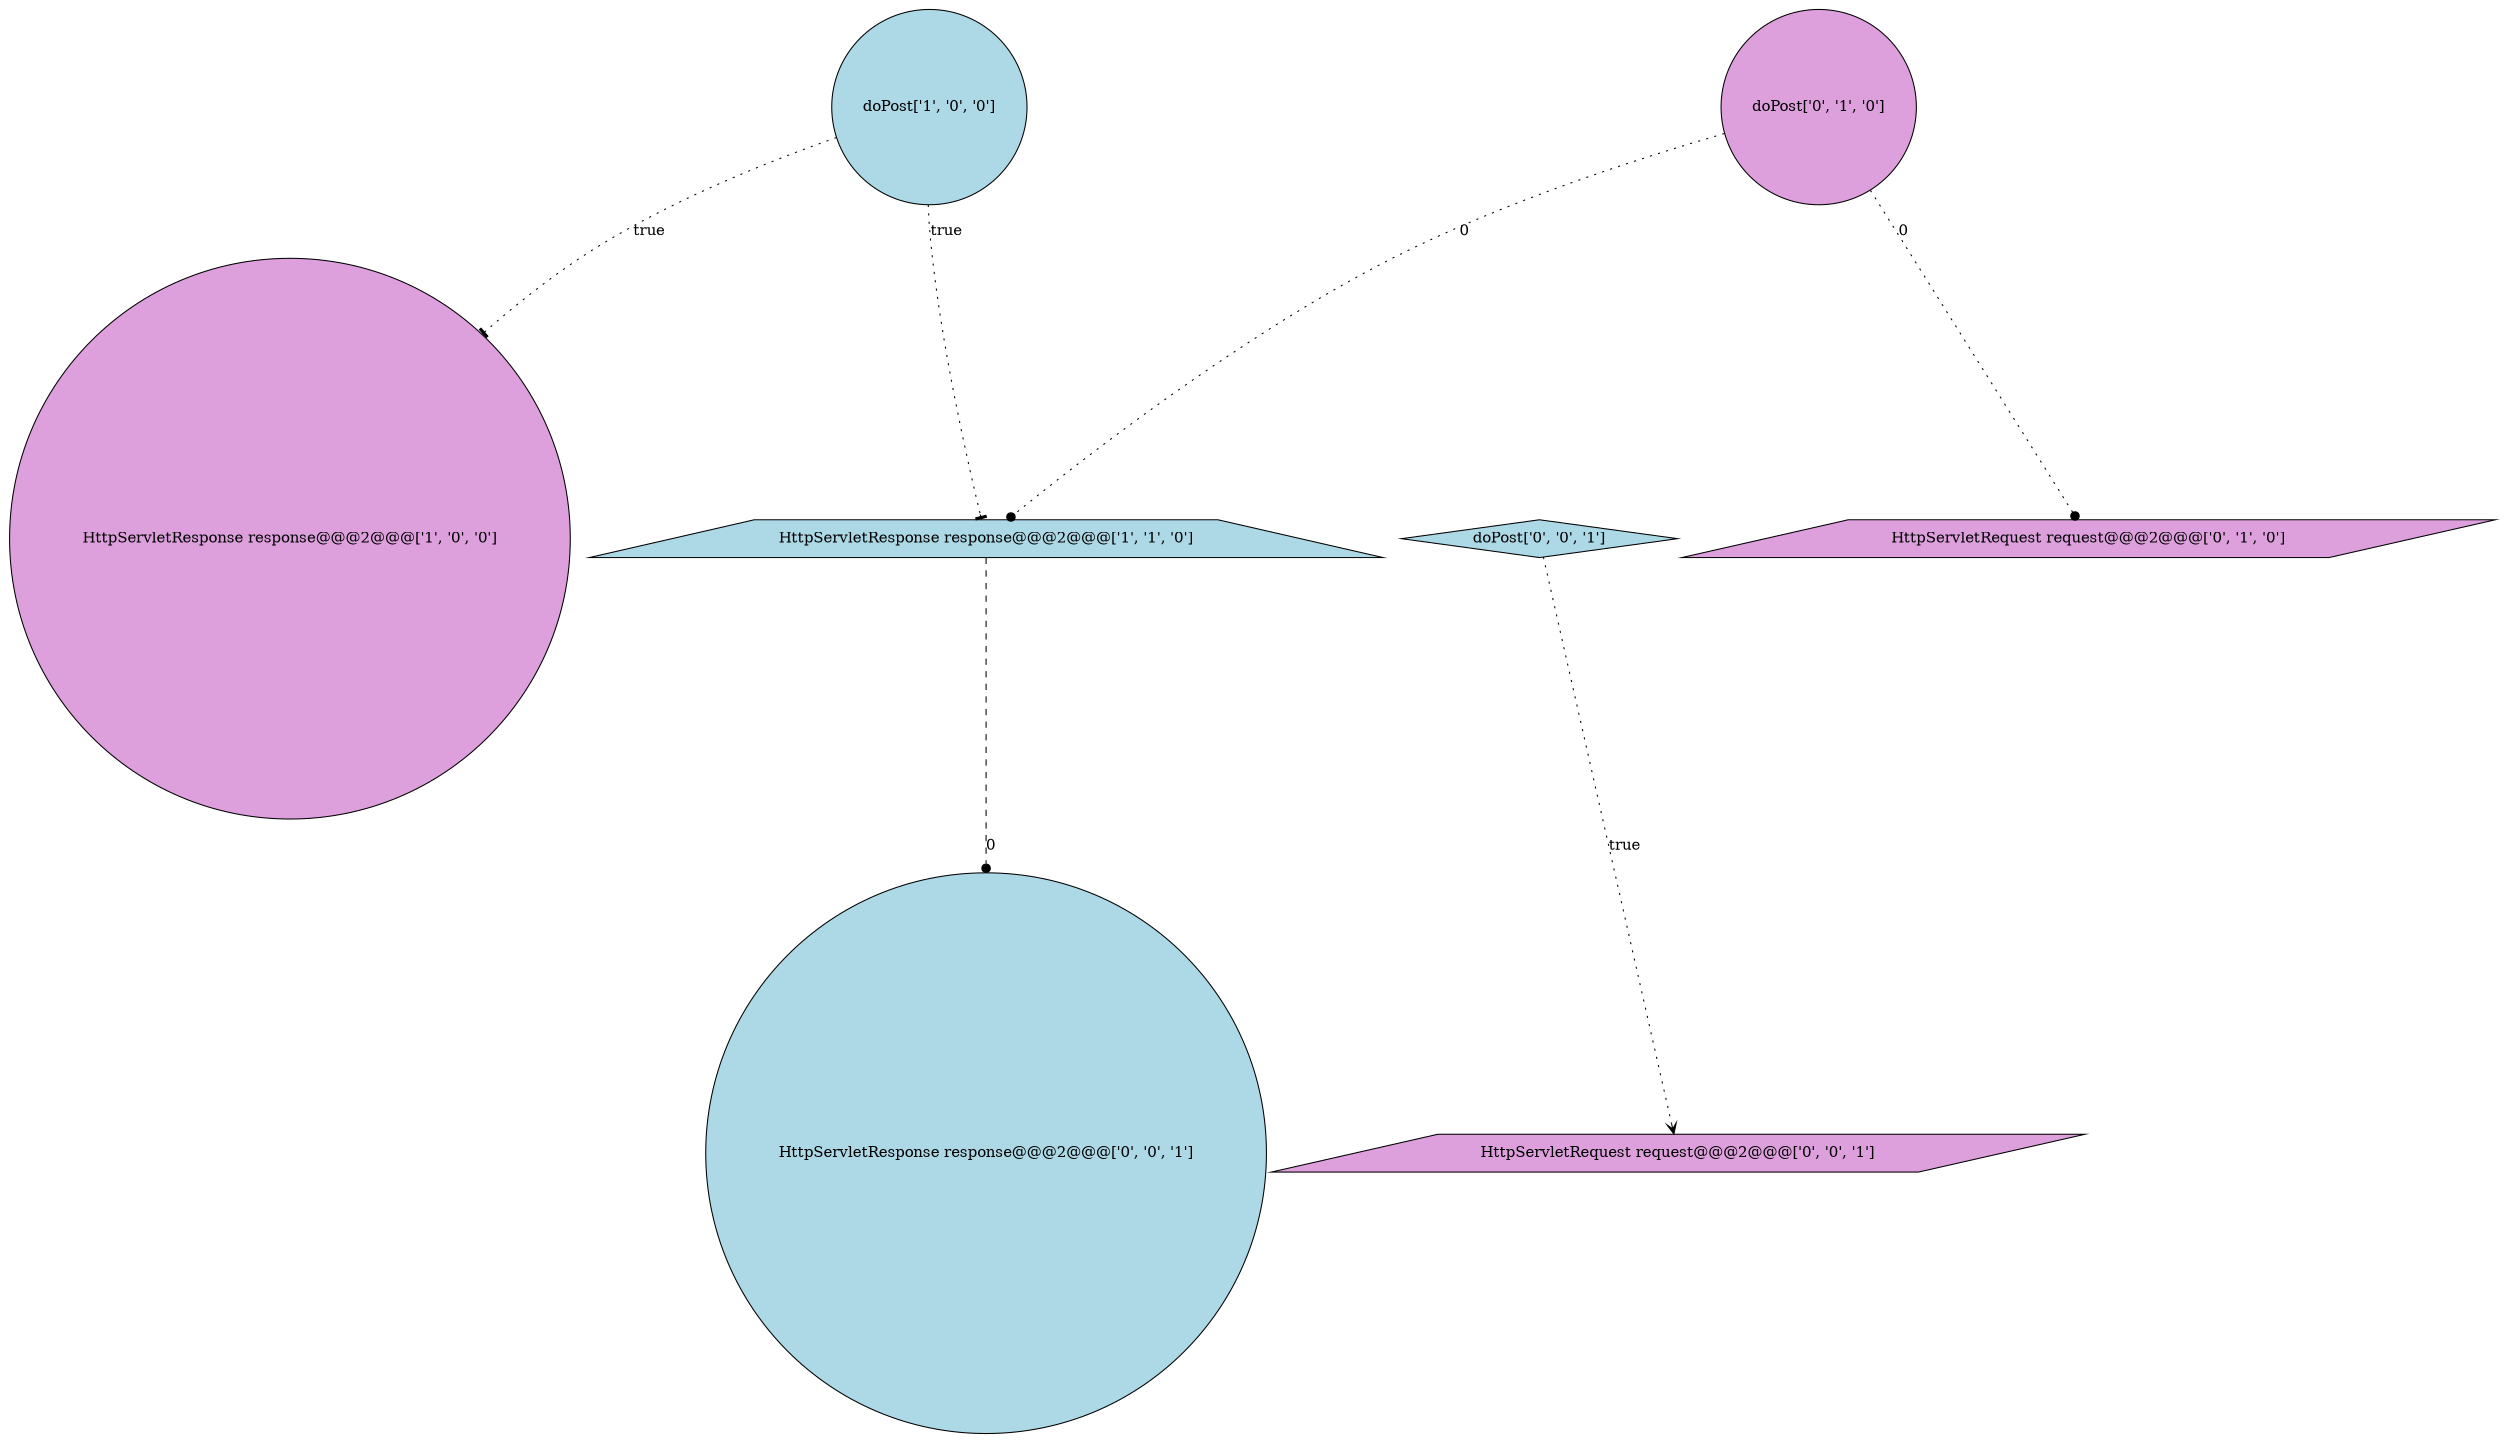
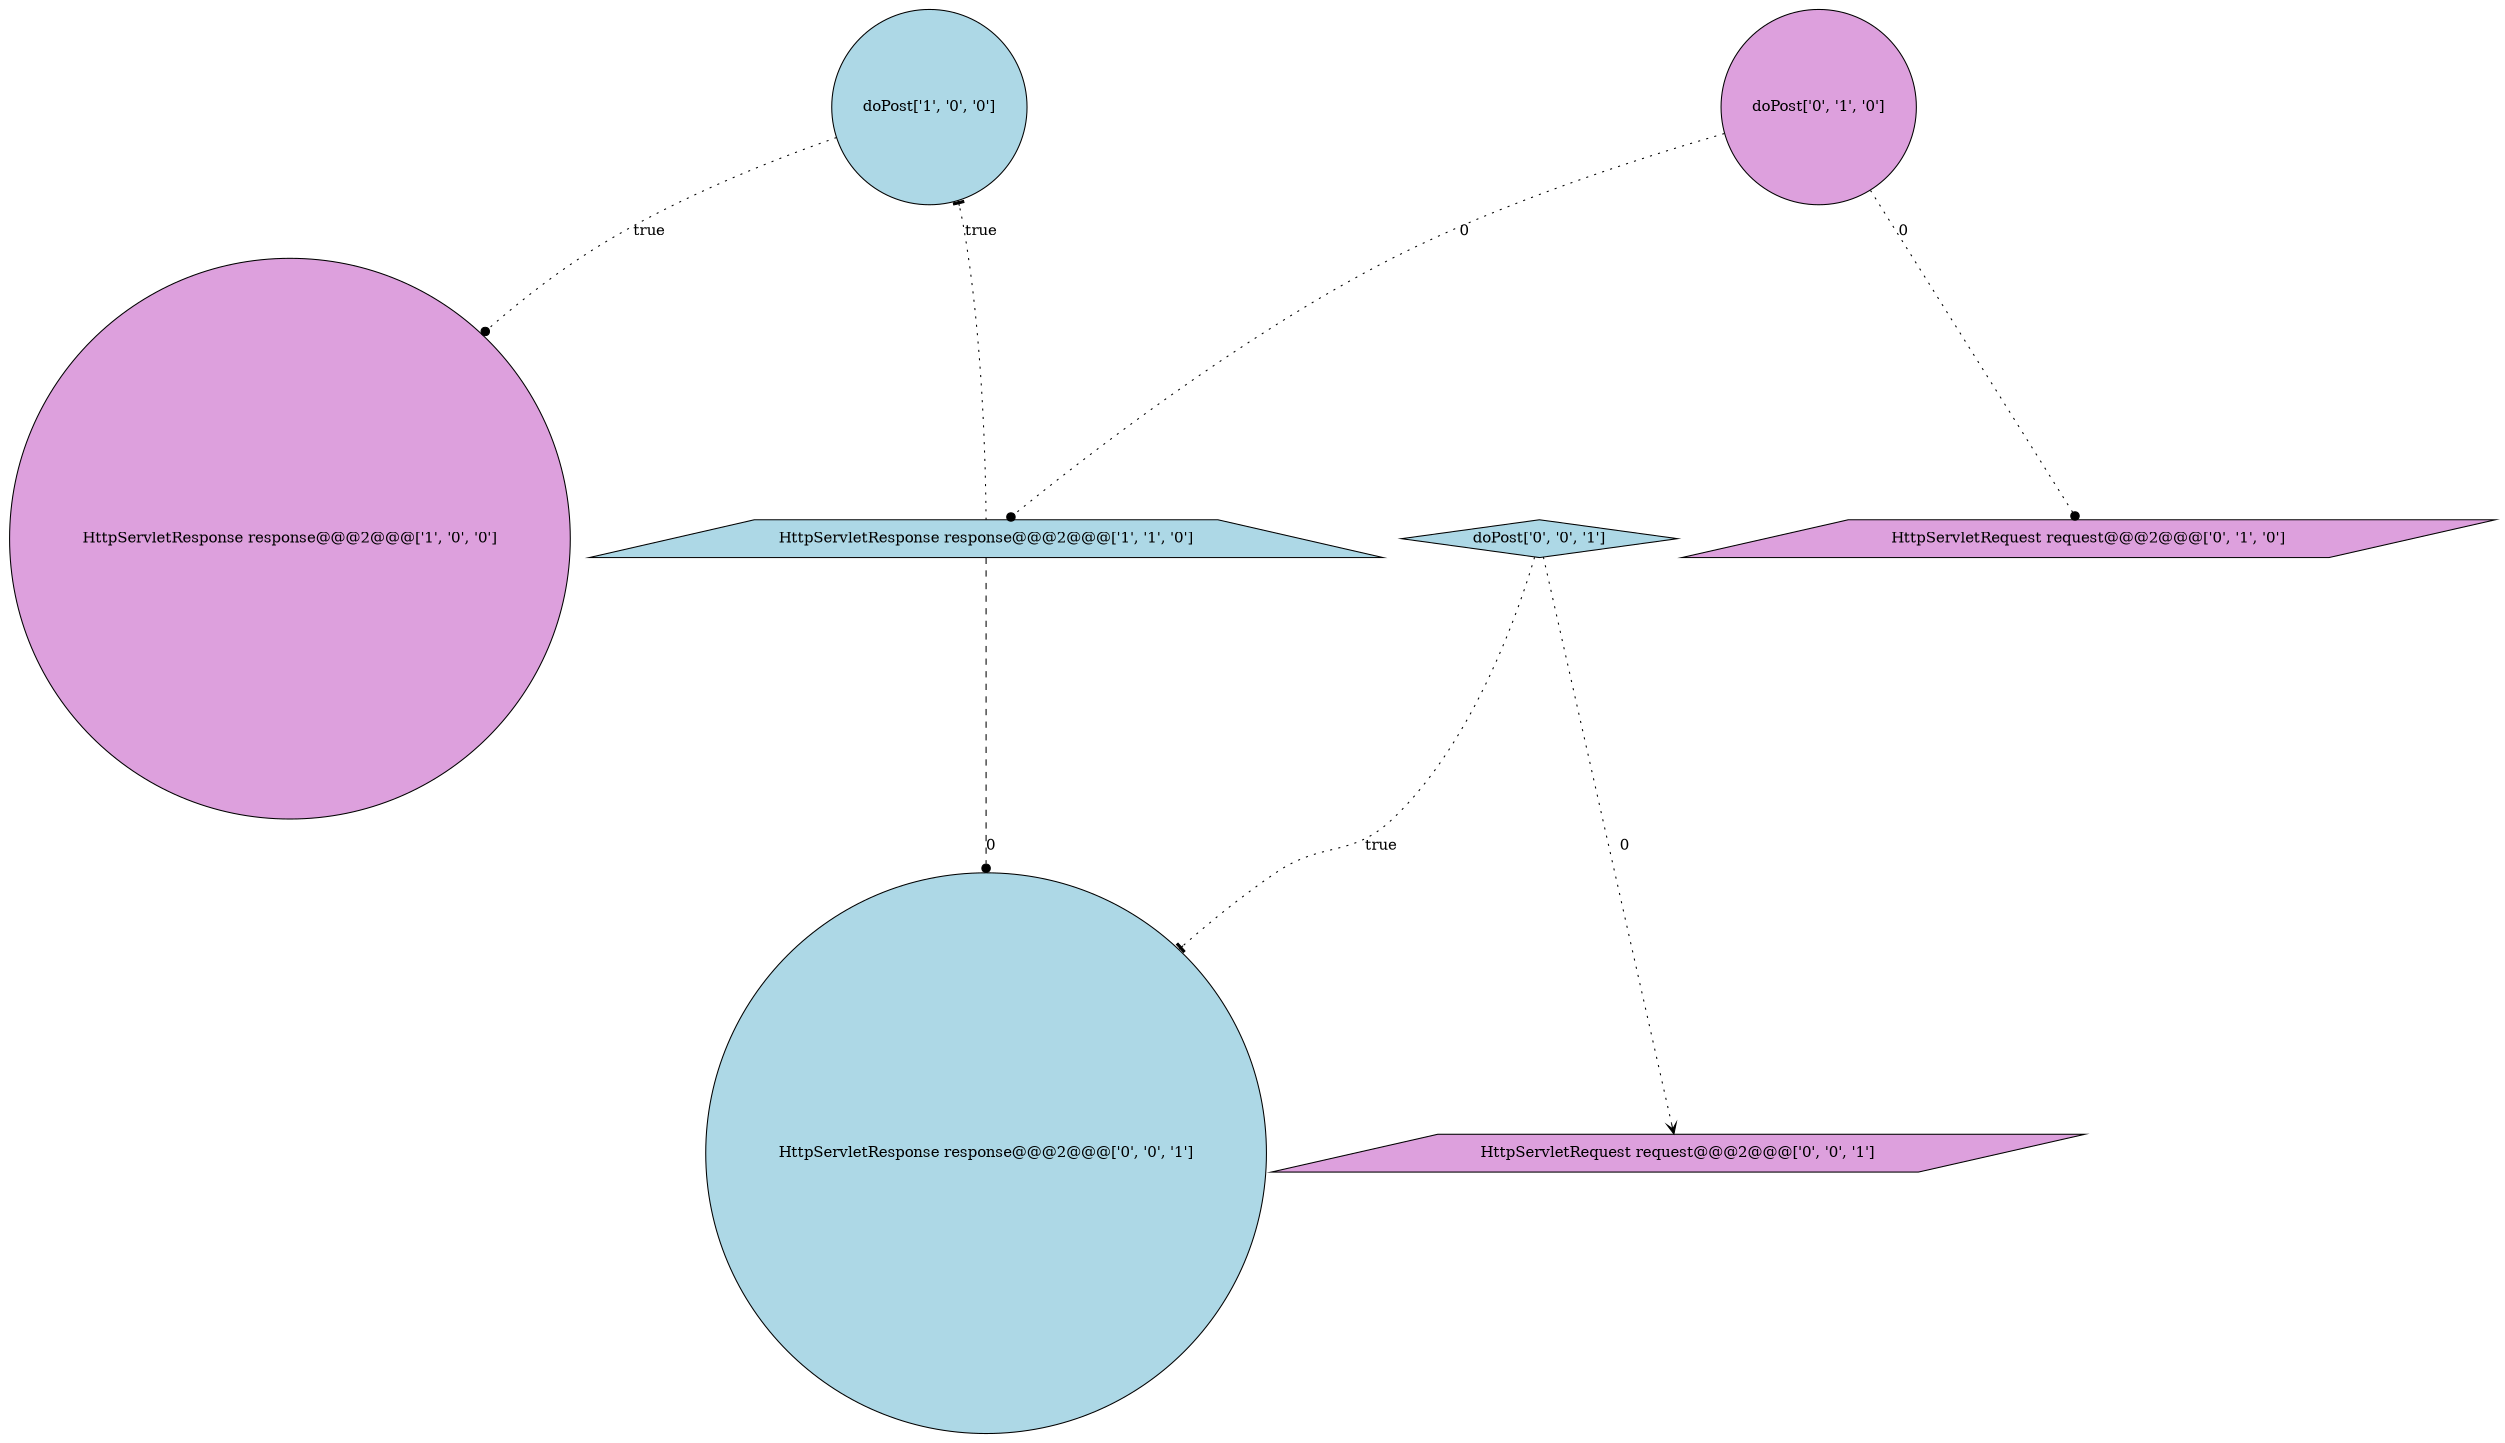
edge "doPost['1', '0', '0']" -> "HttpServletResponse response@@@2@@@['1', '0', '0']": arrowhead tee -> dot
edge "doPost['1', '0', '0']" -> "HttpServletResponse response@@@2@@@['1', '1', '0']": reversed
edge "doPost['0', '0', '1']" -> "HttpServletResponse response@@@2@@@['0', '0', '1']": added, label "true"
edge "doPost['0', '0', '1']" -> "HttpServletRequest request@@@2@@@['0', '0', '1']": label "true" -> "0"
